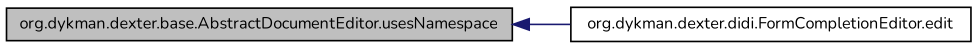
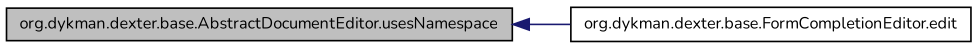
node "org.dykman.dexter.didi.FormCompletionEditor.edit": label "org.dykman.dexter.didi.FormCompletionEditor.edit" -> "org.dykman.dexter.base.FormCompletionEditor.edit"
